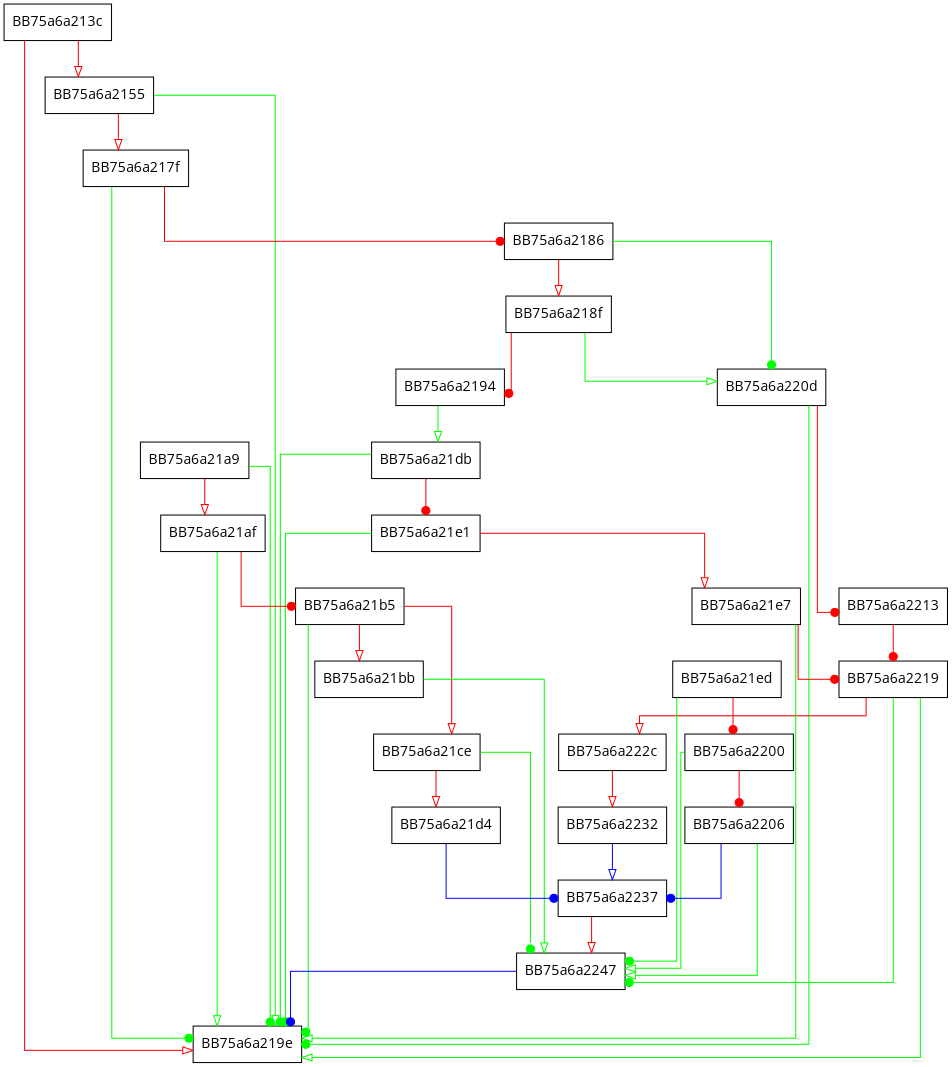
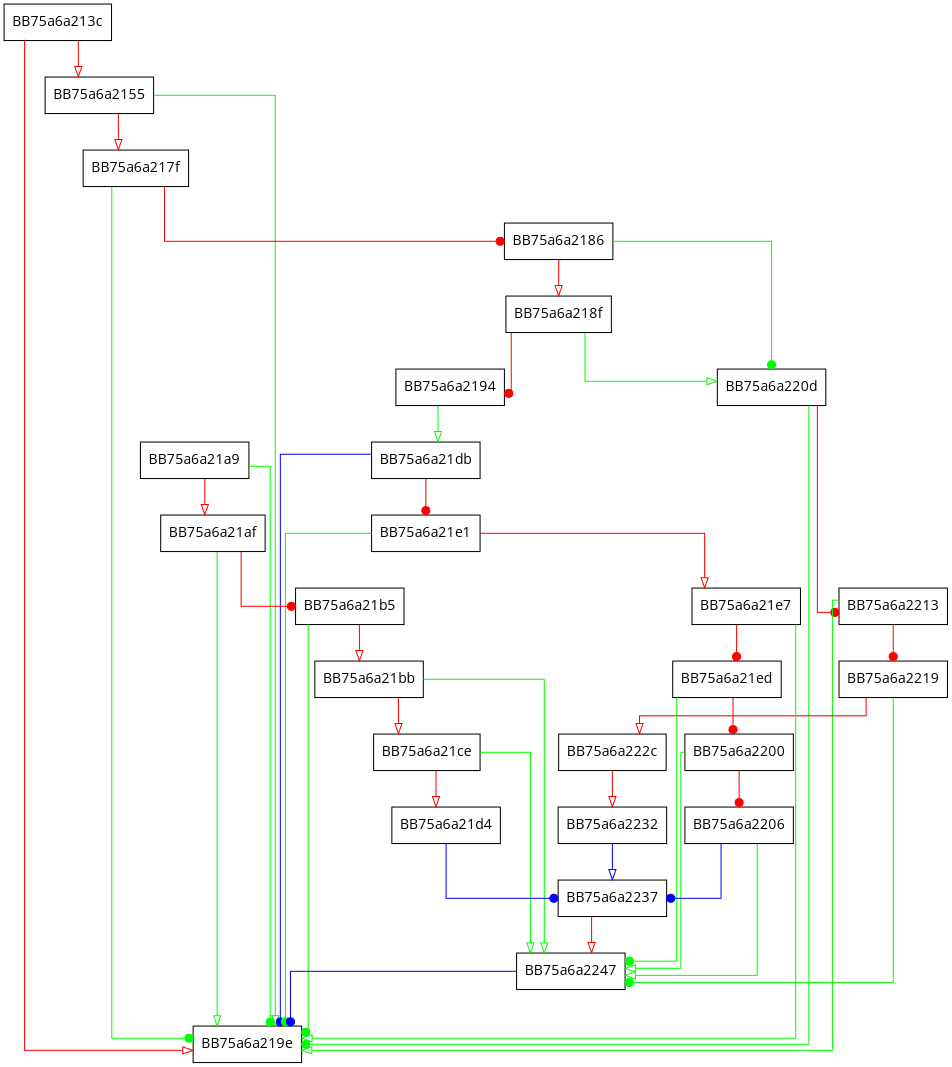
edge "BB75a6a21b5" -> "BB75a6a21ce": now "BB75a6a21bb" -> "BB75a6a21ce"
edge "BB75a6a21e7" -> "BB75a6a2219": now "BB75a6a21e7" -> "BB75a6a21ed"
edge "BB75a6a21db" -> "BB75a6a219e": color green -> blue
edge "BB75a6a21ce" -> "BB75a6a2247": arrowhead dot -> onormal
edge "BB75a6a2219" -> "BB75a6a219e": now "BB75a6a2213" -> "BB75a6a219e"
